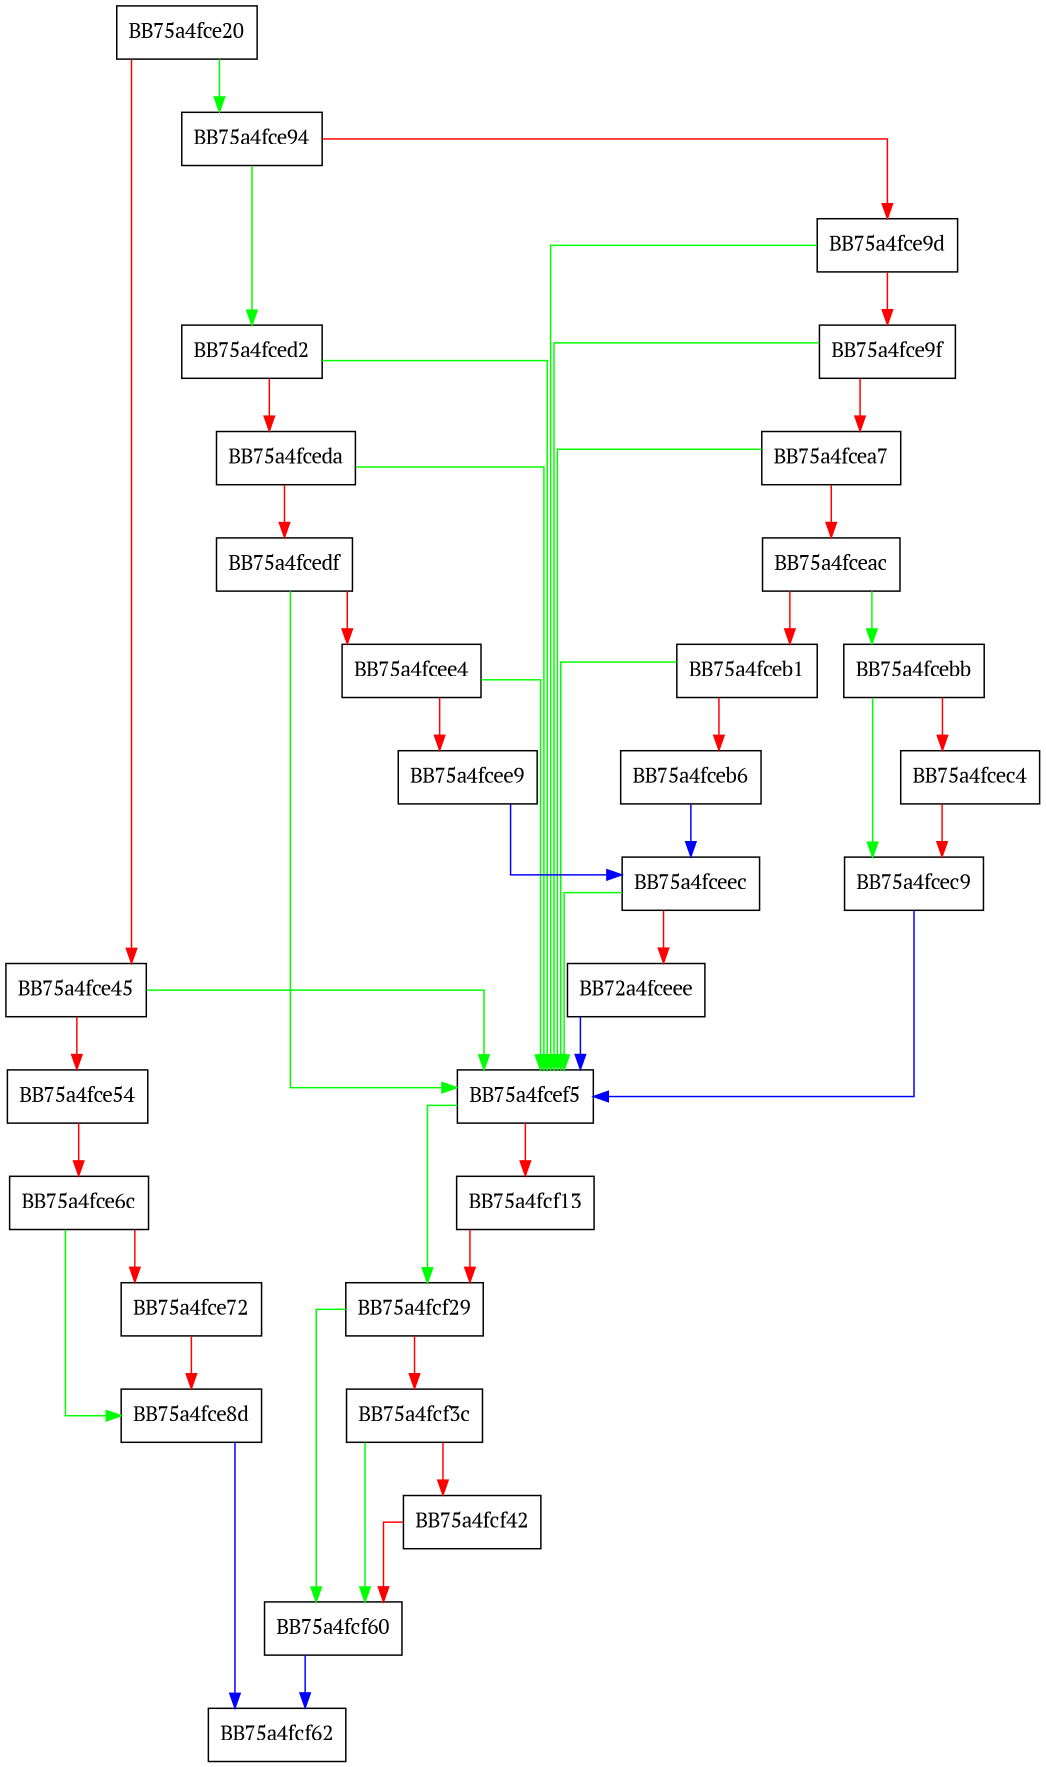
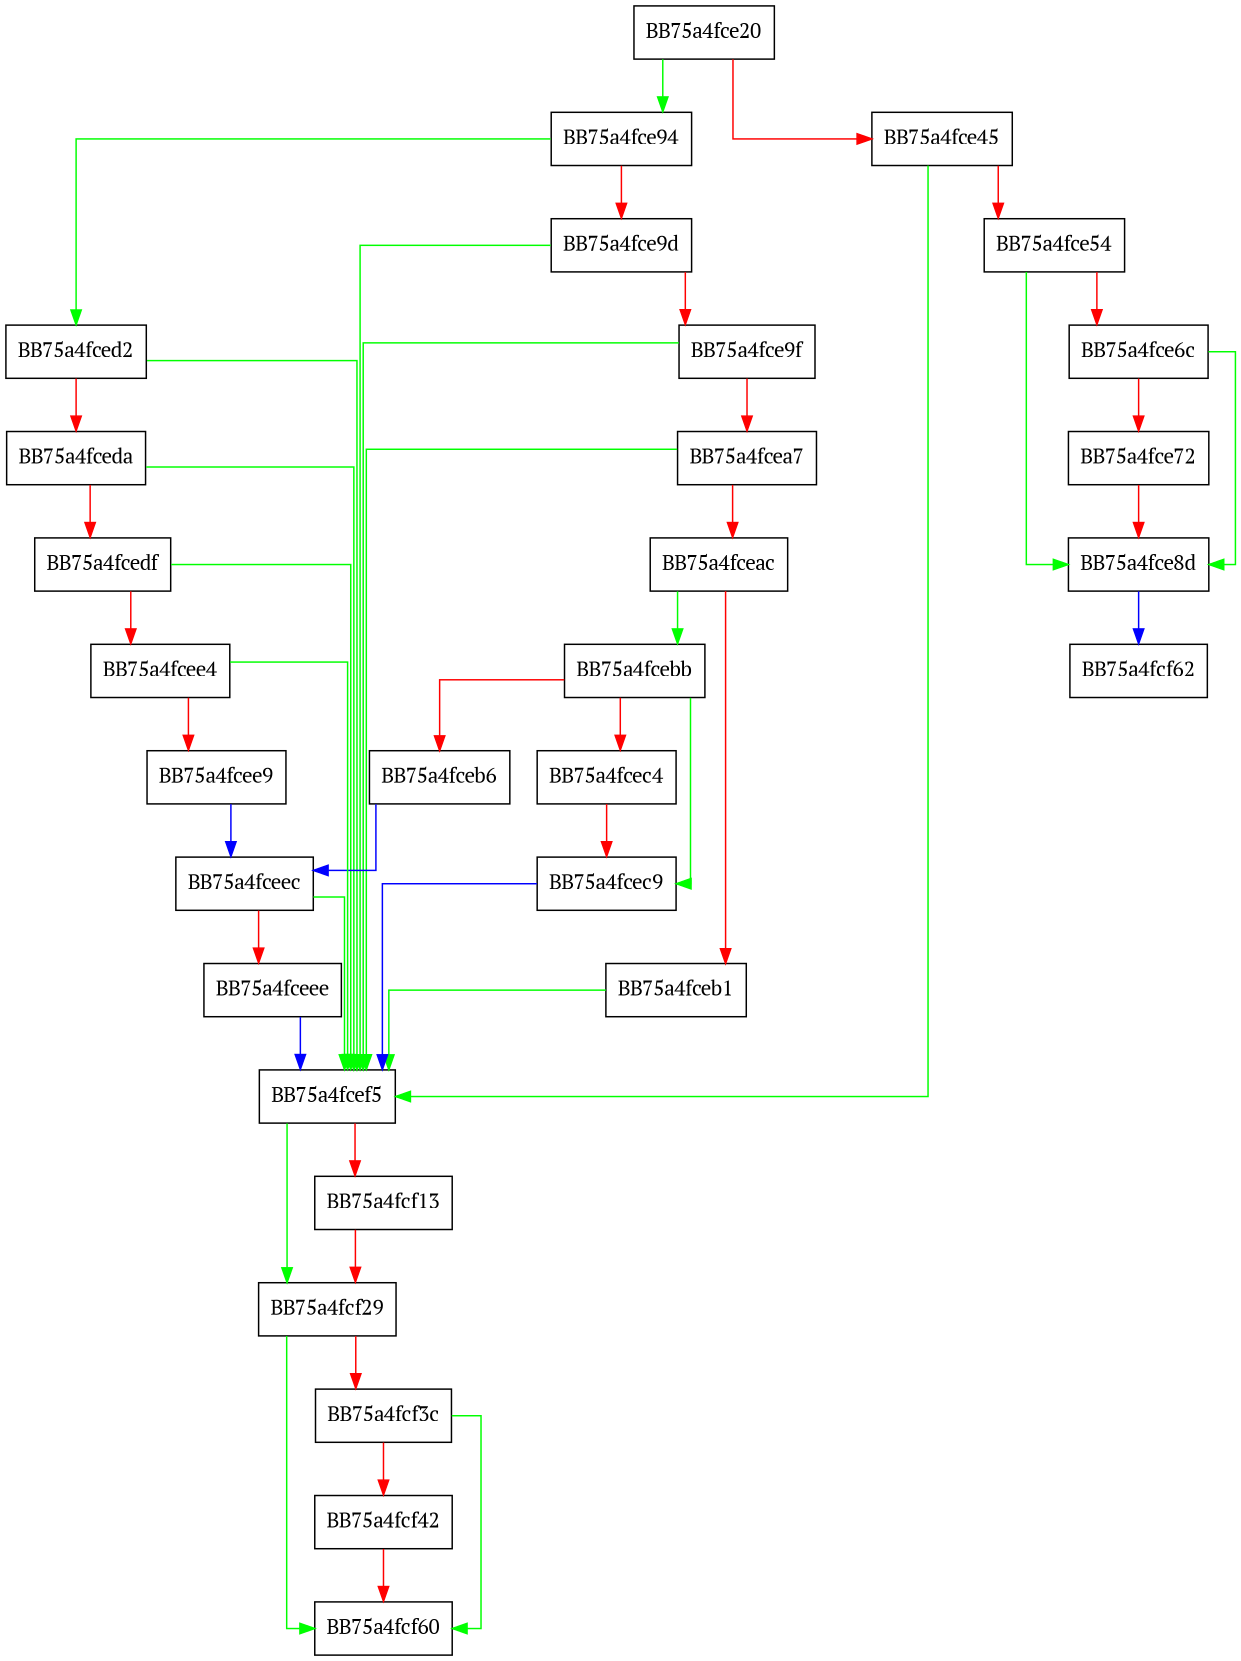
edge "BB75a4fce54" -> "BB75a4fce8d": added
edge "BB75a4fceb1" -> "BB75a4fceb6": now "BB75a4fcebb" -> "BB75a4fceb6"
node "BB72a4fceee": label "BB72a4fceee" -> "BB75a4fceee"
edge "BB75a4fcf60" -> "BB75a4fcf62": removed
